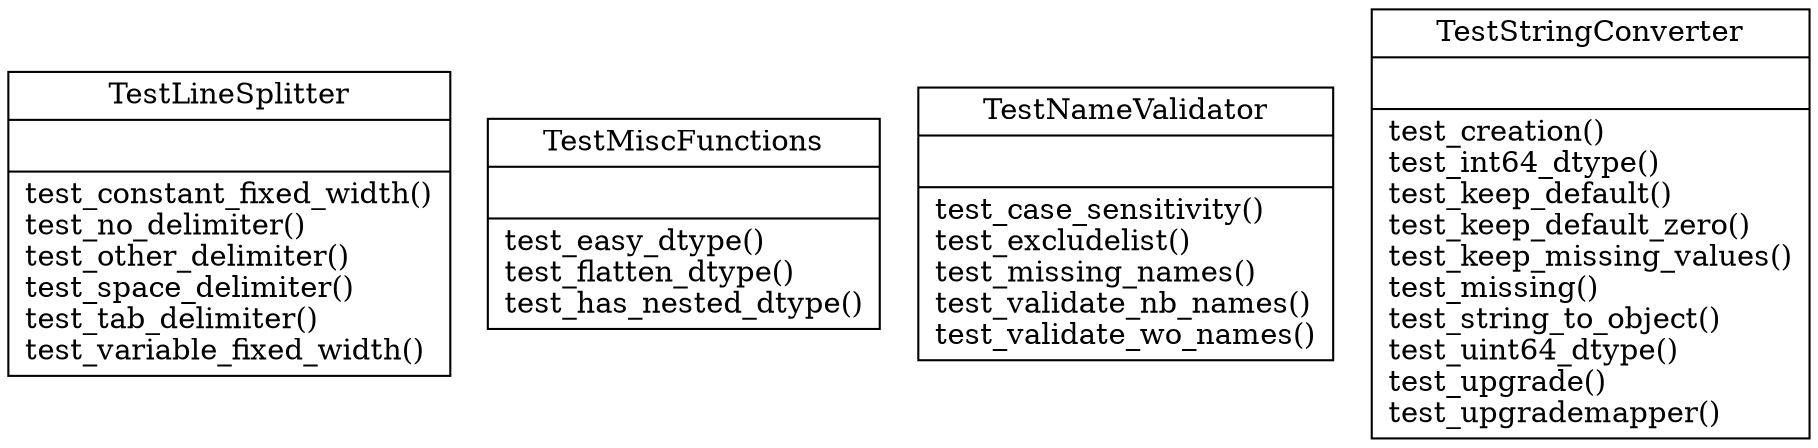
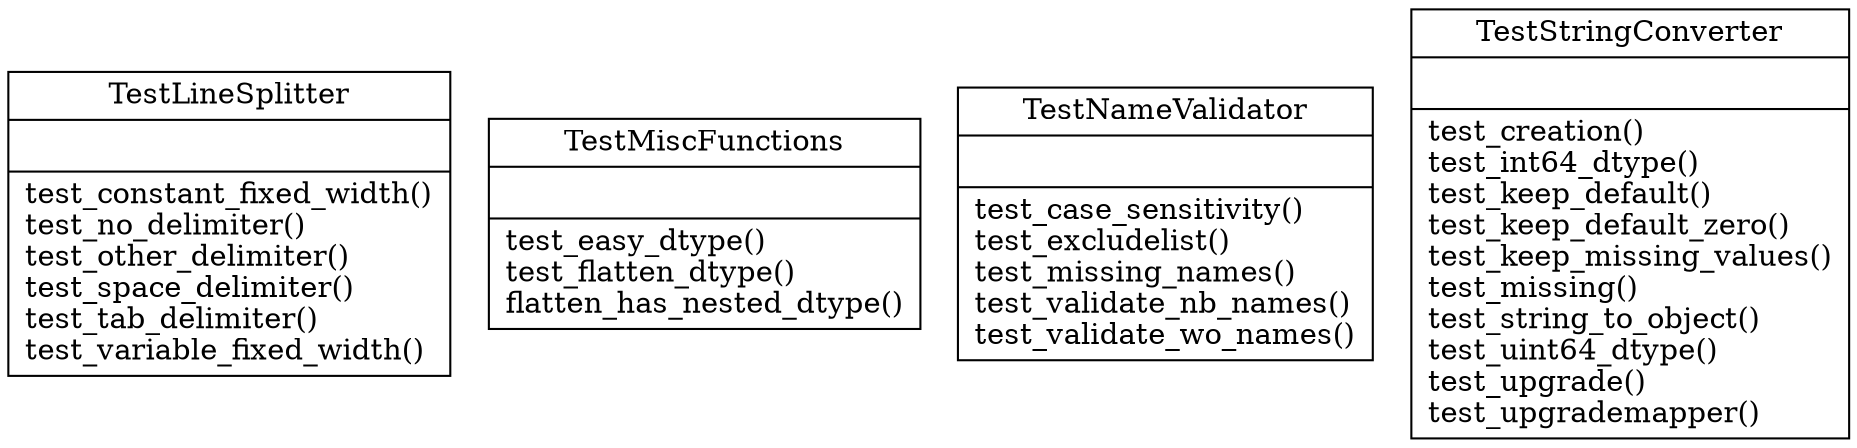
node "TestMiscFunctions": text "test_has_nested_dtype()" -> "flatten_has_nested_dtype()"
